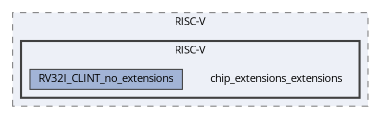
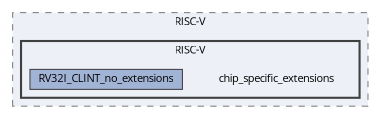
node "chip_extensions_extensions": label "chip_extensions_extensions" -> "chip_specific_extensions"
